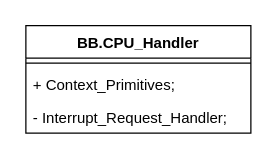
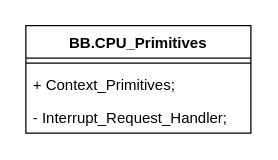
node "BB.CPU_Handler": label "BB.CPU_Handler" -> "BB.CPU_Primitives"
